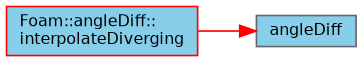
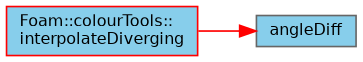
node "Foam::angleDiff:: interpolateDiverging": label "Foam::angleDiff:: interpolateDiverging" -> "Foam::colourTools:: interpolateDiverging"
